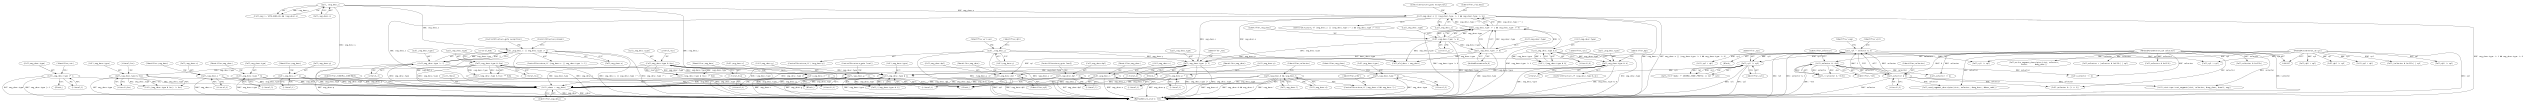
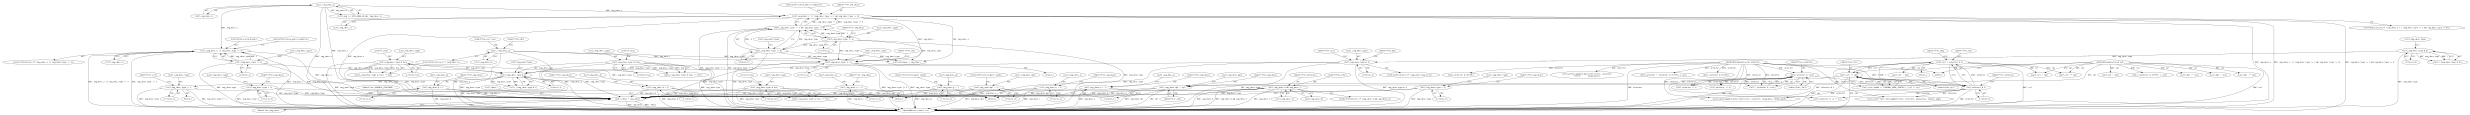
edge "(Call,seg_desc.type != 9)" -> "(Call,seg_desc.type |= 2)": label "DDG: desc_desc.type" -> "DDG: seg_desc.type"
node "(MethodParameterIn,9)": label "(MethodParameterIn,9)" -> "(Literal,9)"
edge "(Call,seg_desc.s || seg_desc.type != 2)" -> "(Call,*desc = seg_desc)": label "DDG: seg_dpl.s" -> "DDG: seg_desc.s"
edge "(Identifier,efer)" -> "(ControlStructure,if (seg_desc.d && seg_desc.l))": now "(Identifier,efer)" -> "(Call,seg_desc.d && seg_desc.l)"
edge "(Call,seg_desc.type & 1)" -> "(Call,seg_desc.type |= 1)": added, label "DDG: seg_desc.type"
